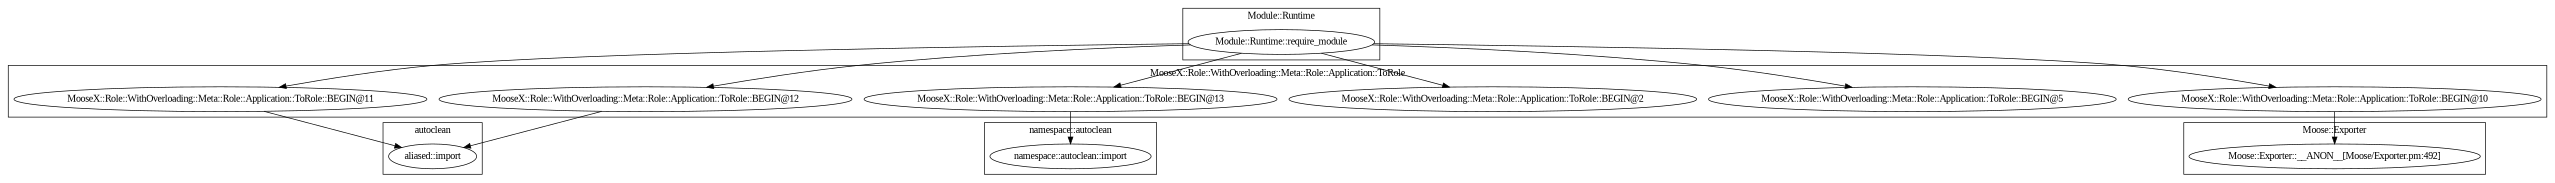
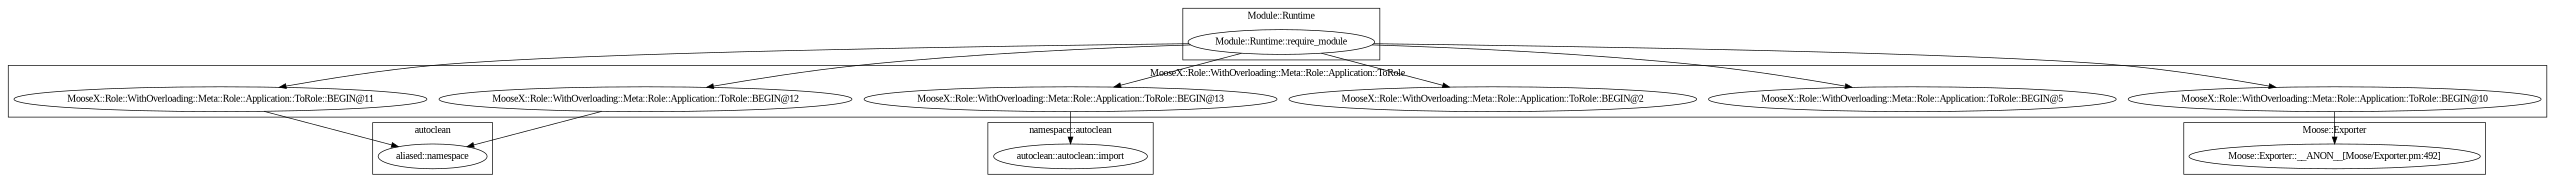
node "aliased::import": label "aliased::import" -> "aliased::namespace"
node "namespace::autoclean::import": label "namespace::autoclean::import" -> "autoclean::autoclean::import"
